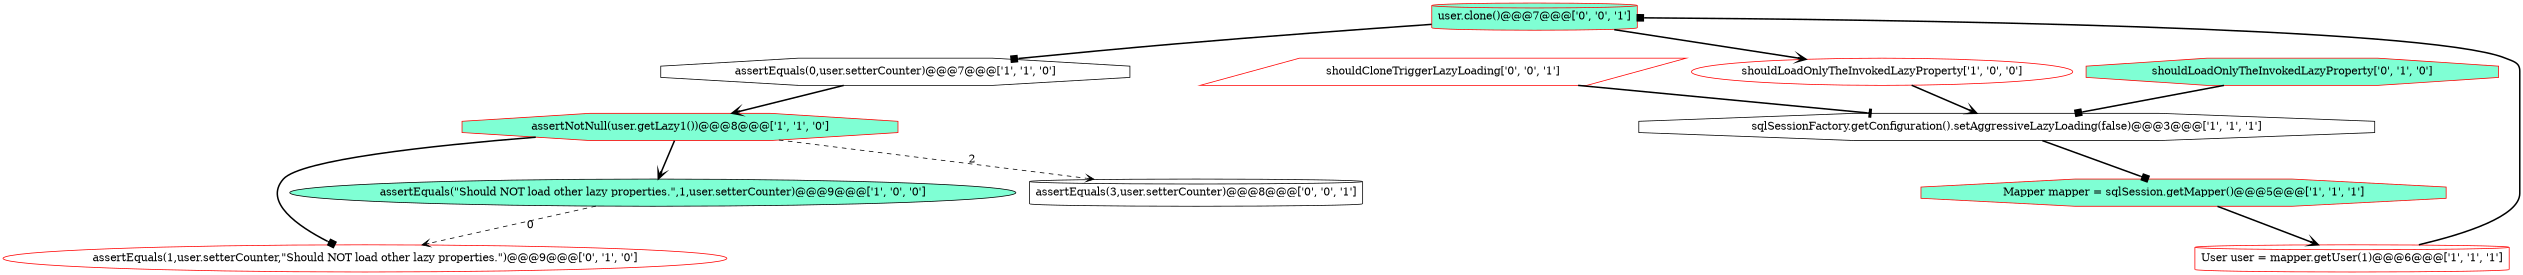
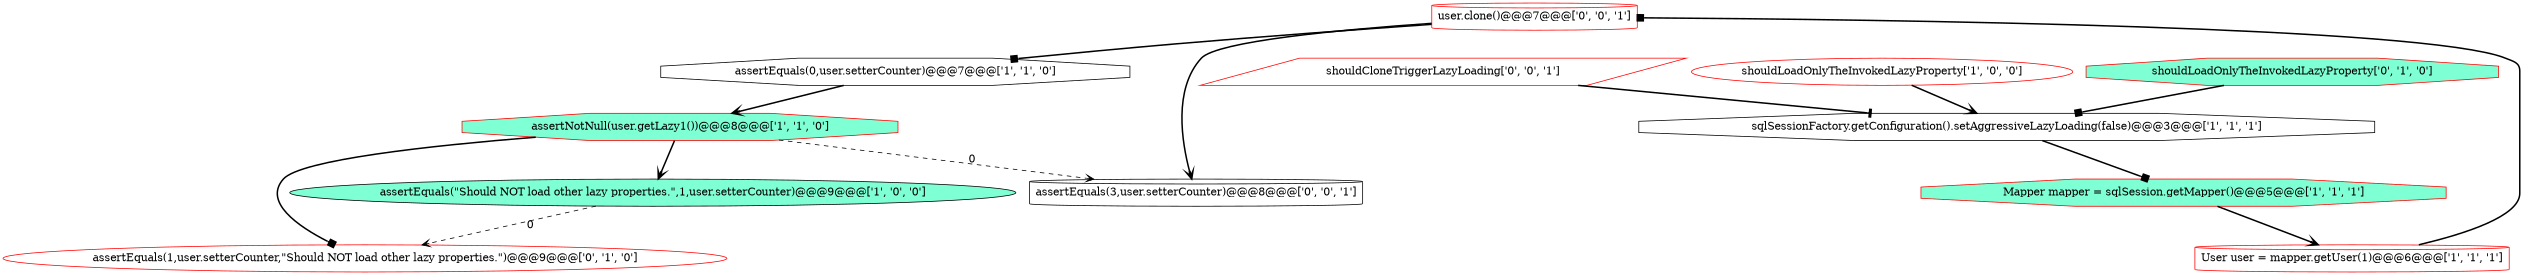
node "user.clone()@@@7@@@['0', '0', '1']": fillcolor aquamarine -> white
edge "user.clone()@@@7@@@['0', '0', '1']" -> "shouldLoadOnlyTheInvokedLazyProperty['1', '0', '0']": now "user.clone()@@@7@@@['0', '0', '1']" -> "assertEquals(3,user.setterCounter)@@@8@@@['0', '0', '1']"
edge "assertNotNull(user.getLazy1())@@@8@@@['1', '1', '0']" -> "assertEquals(3,user.setterCounter)@@@8@@@['0', '0', '1']": label "2" -> "0"
